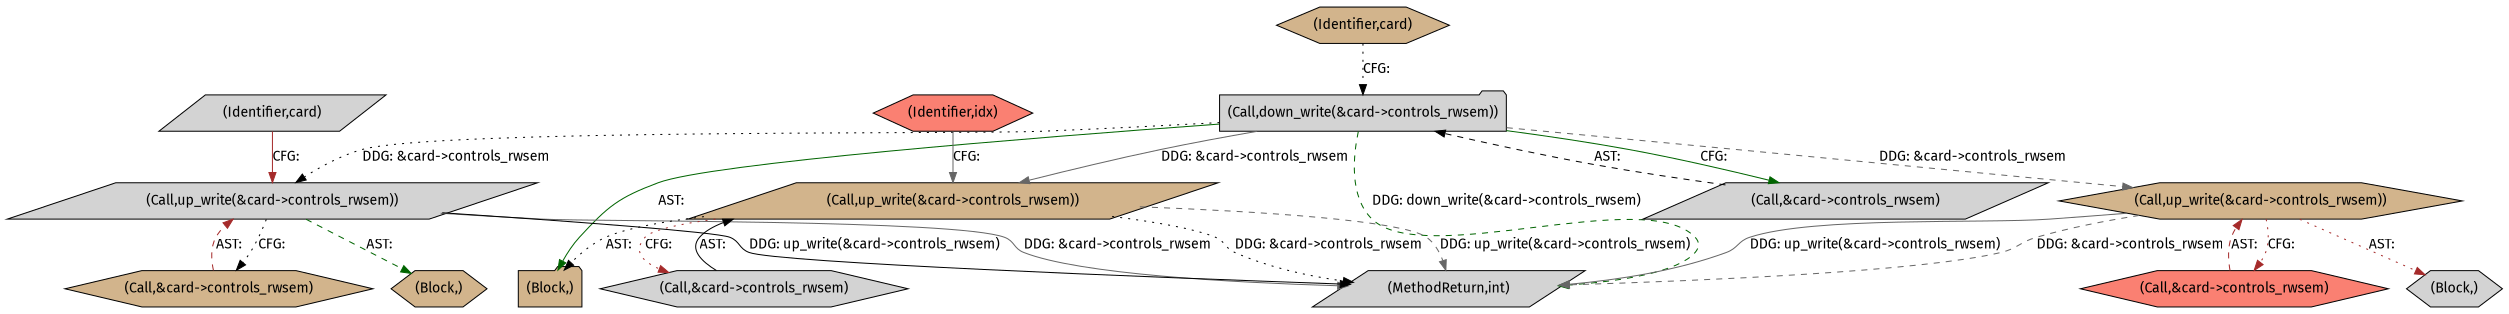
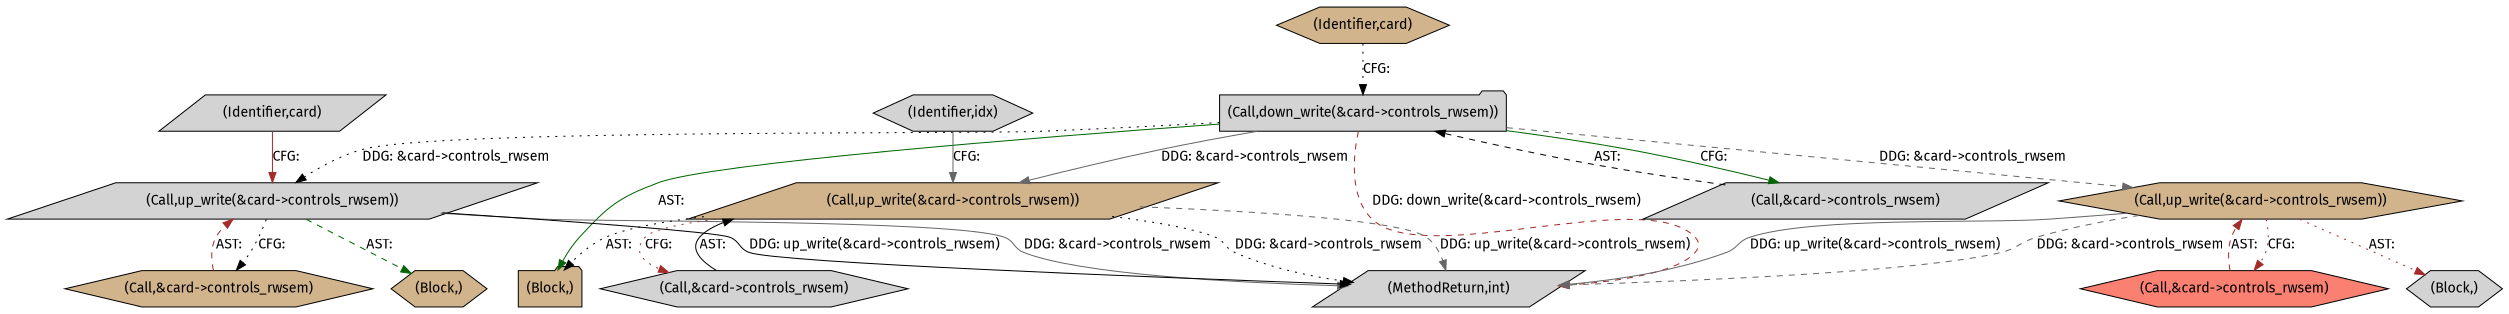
node "(Identifier,idx)": fillcolor salmon -> lightgrey
edge "(Call,down_write(&card->controls_rwsem))" -> "(MethodReturn,int)": color darkgreen -> brown
